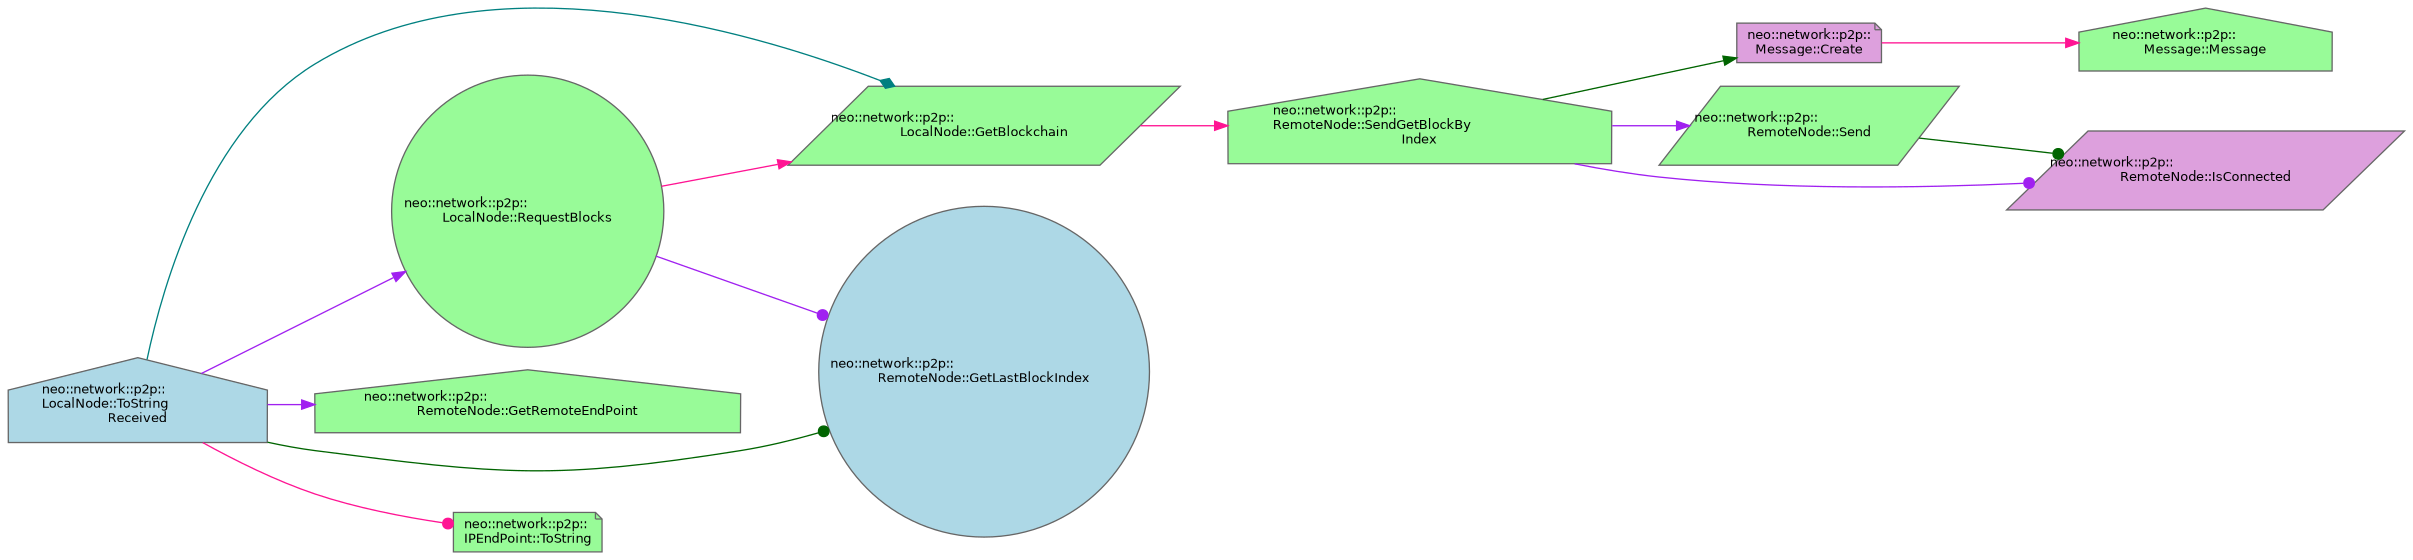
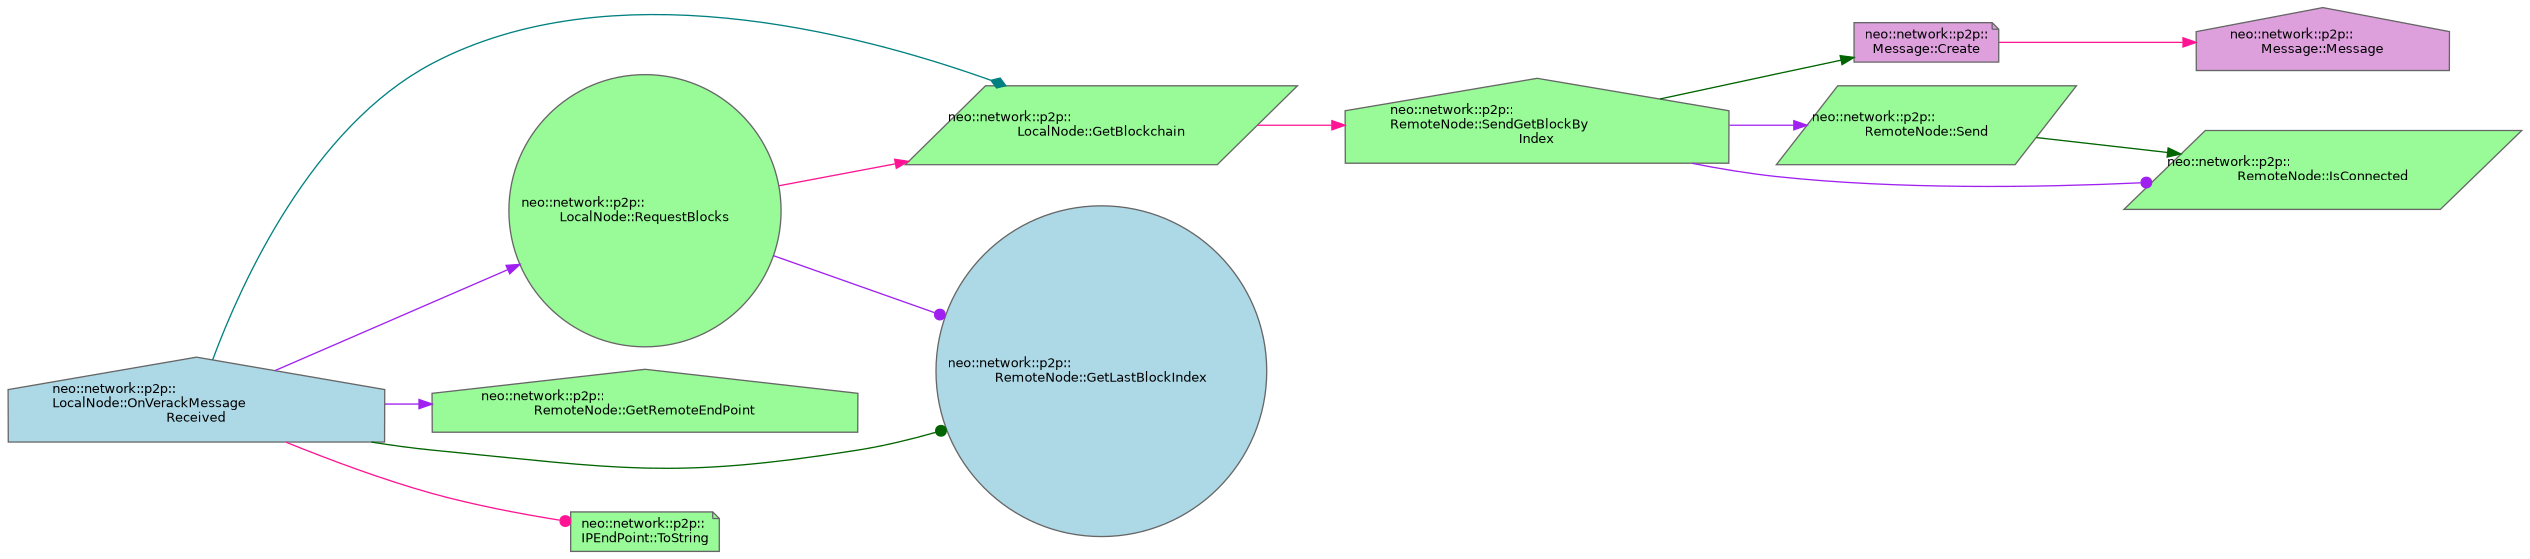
node "neo::network::p2p:: Message::Message": fillcolor palegreen -> plum
edge "neo::network::p2p:: RemoteNode::Send" -> "neo::network::p2p:: RemoteNode::IsConnected": arrowhead dot -> normal
node "neo::network::p2p:: RemoteNode::IsConnected": fillcolor plum -> palegreen
node "neo::network::p2p:: LocalNode::ToString Received": label "neo::network::p2p:: LocalNode::ToString Received" -> "neo::network::p2p:: LocalNode::OnVerackMessage Received"
